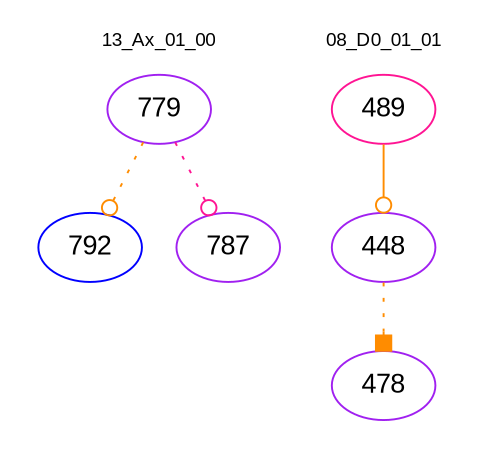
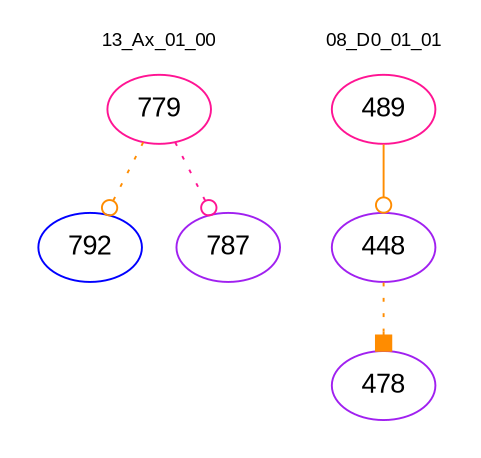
node "779": color purple -> deeppink
